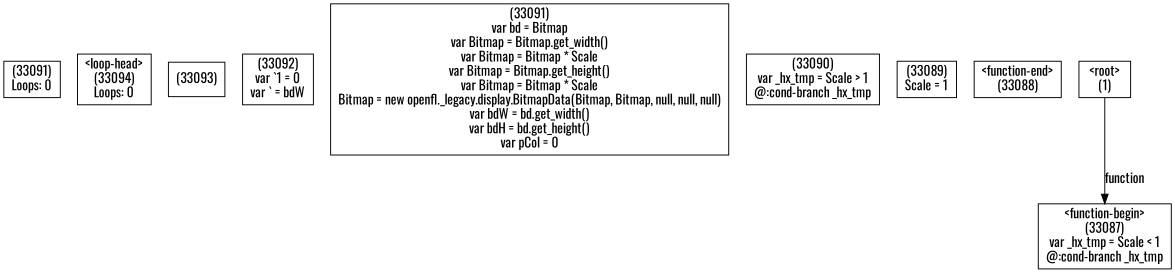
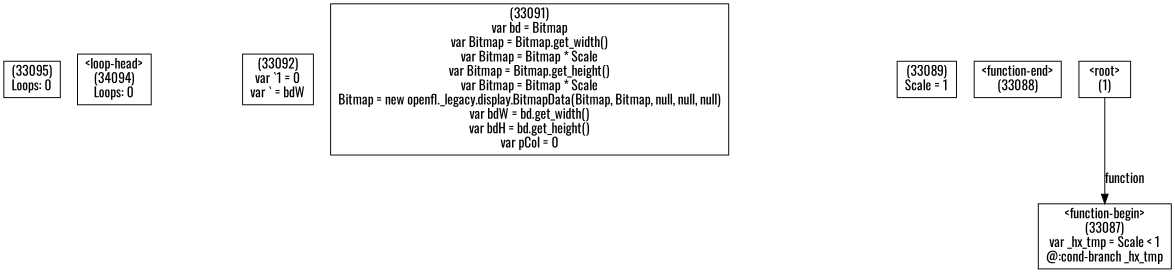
node "(33091) Loops: 0": label "(33091) Loops: 0" -> "(33095) Loops: 0"
node "<loop-head> (33094) Loops: 0": label "<loop-head> (33094) Loops: 0" -> "<loop-head> (34094) Loops: 0"
node "(33093)": removed
node "(33090) var _hx_tmp = Scale > 1 @:cond-branch _hx_tmp": removed
